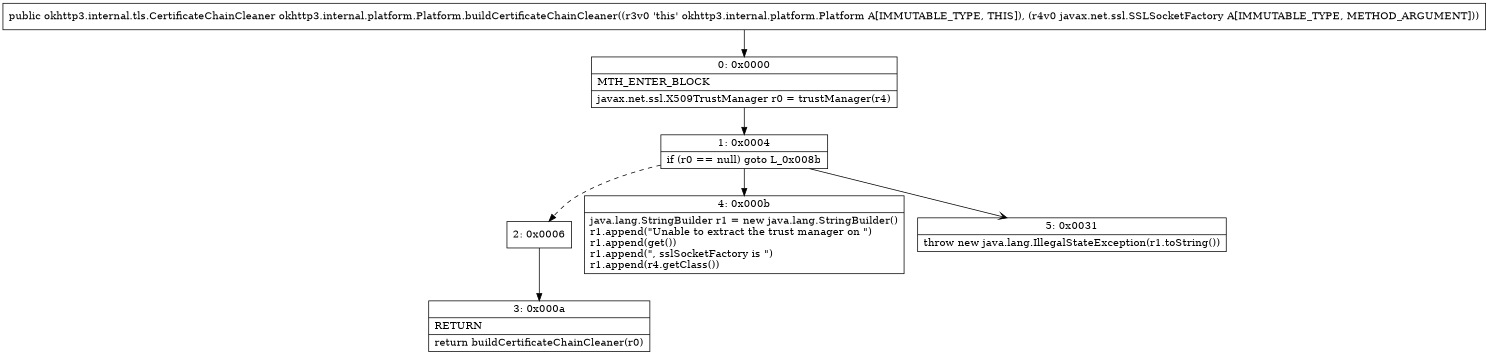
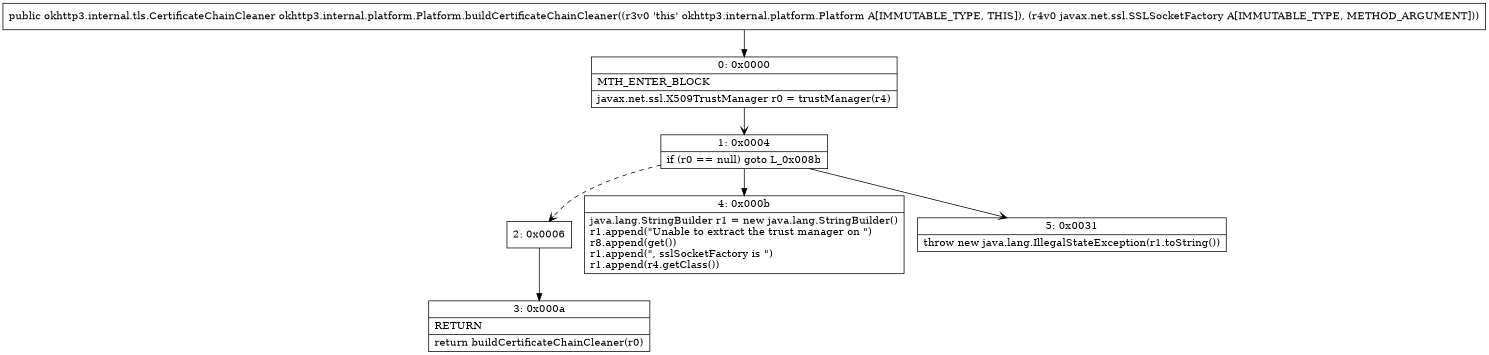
edge "0: 0x0000" -> "1: 0x0004": arrowhead normal -> vee
edge "1: 0x0004" -> "2: 0x0006": arrowhead normal -> vee
node "4: 0x000b": text "r1.append(get())" -> "r8.append(get())"
